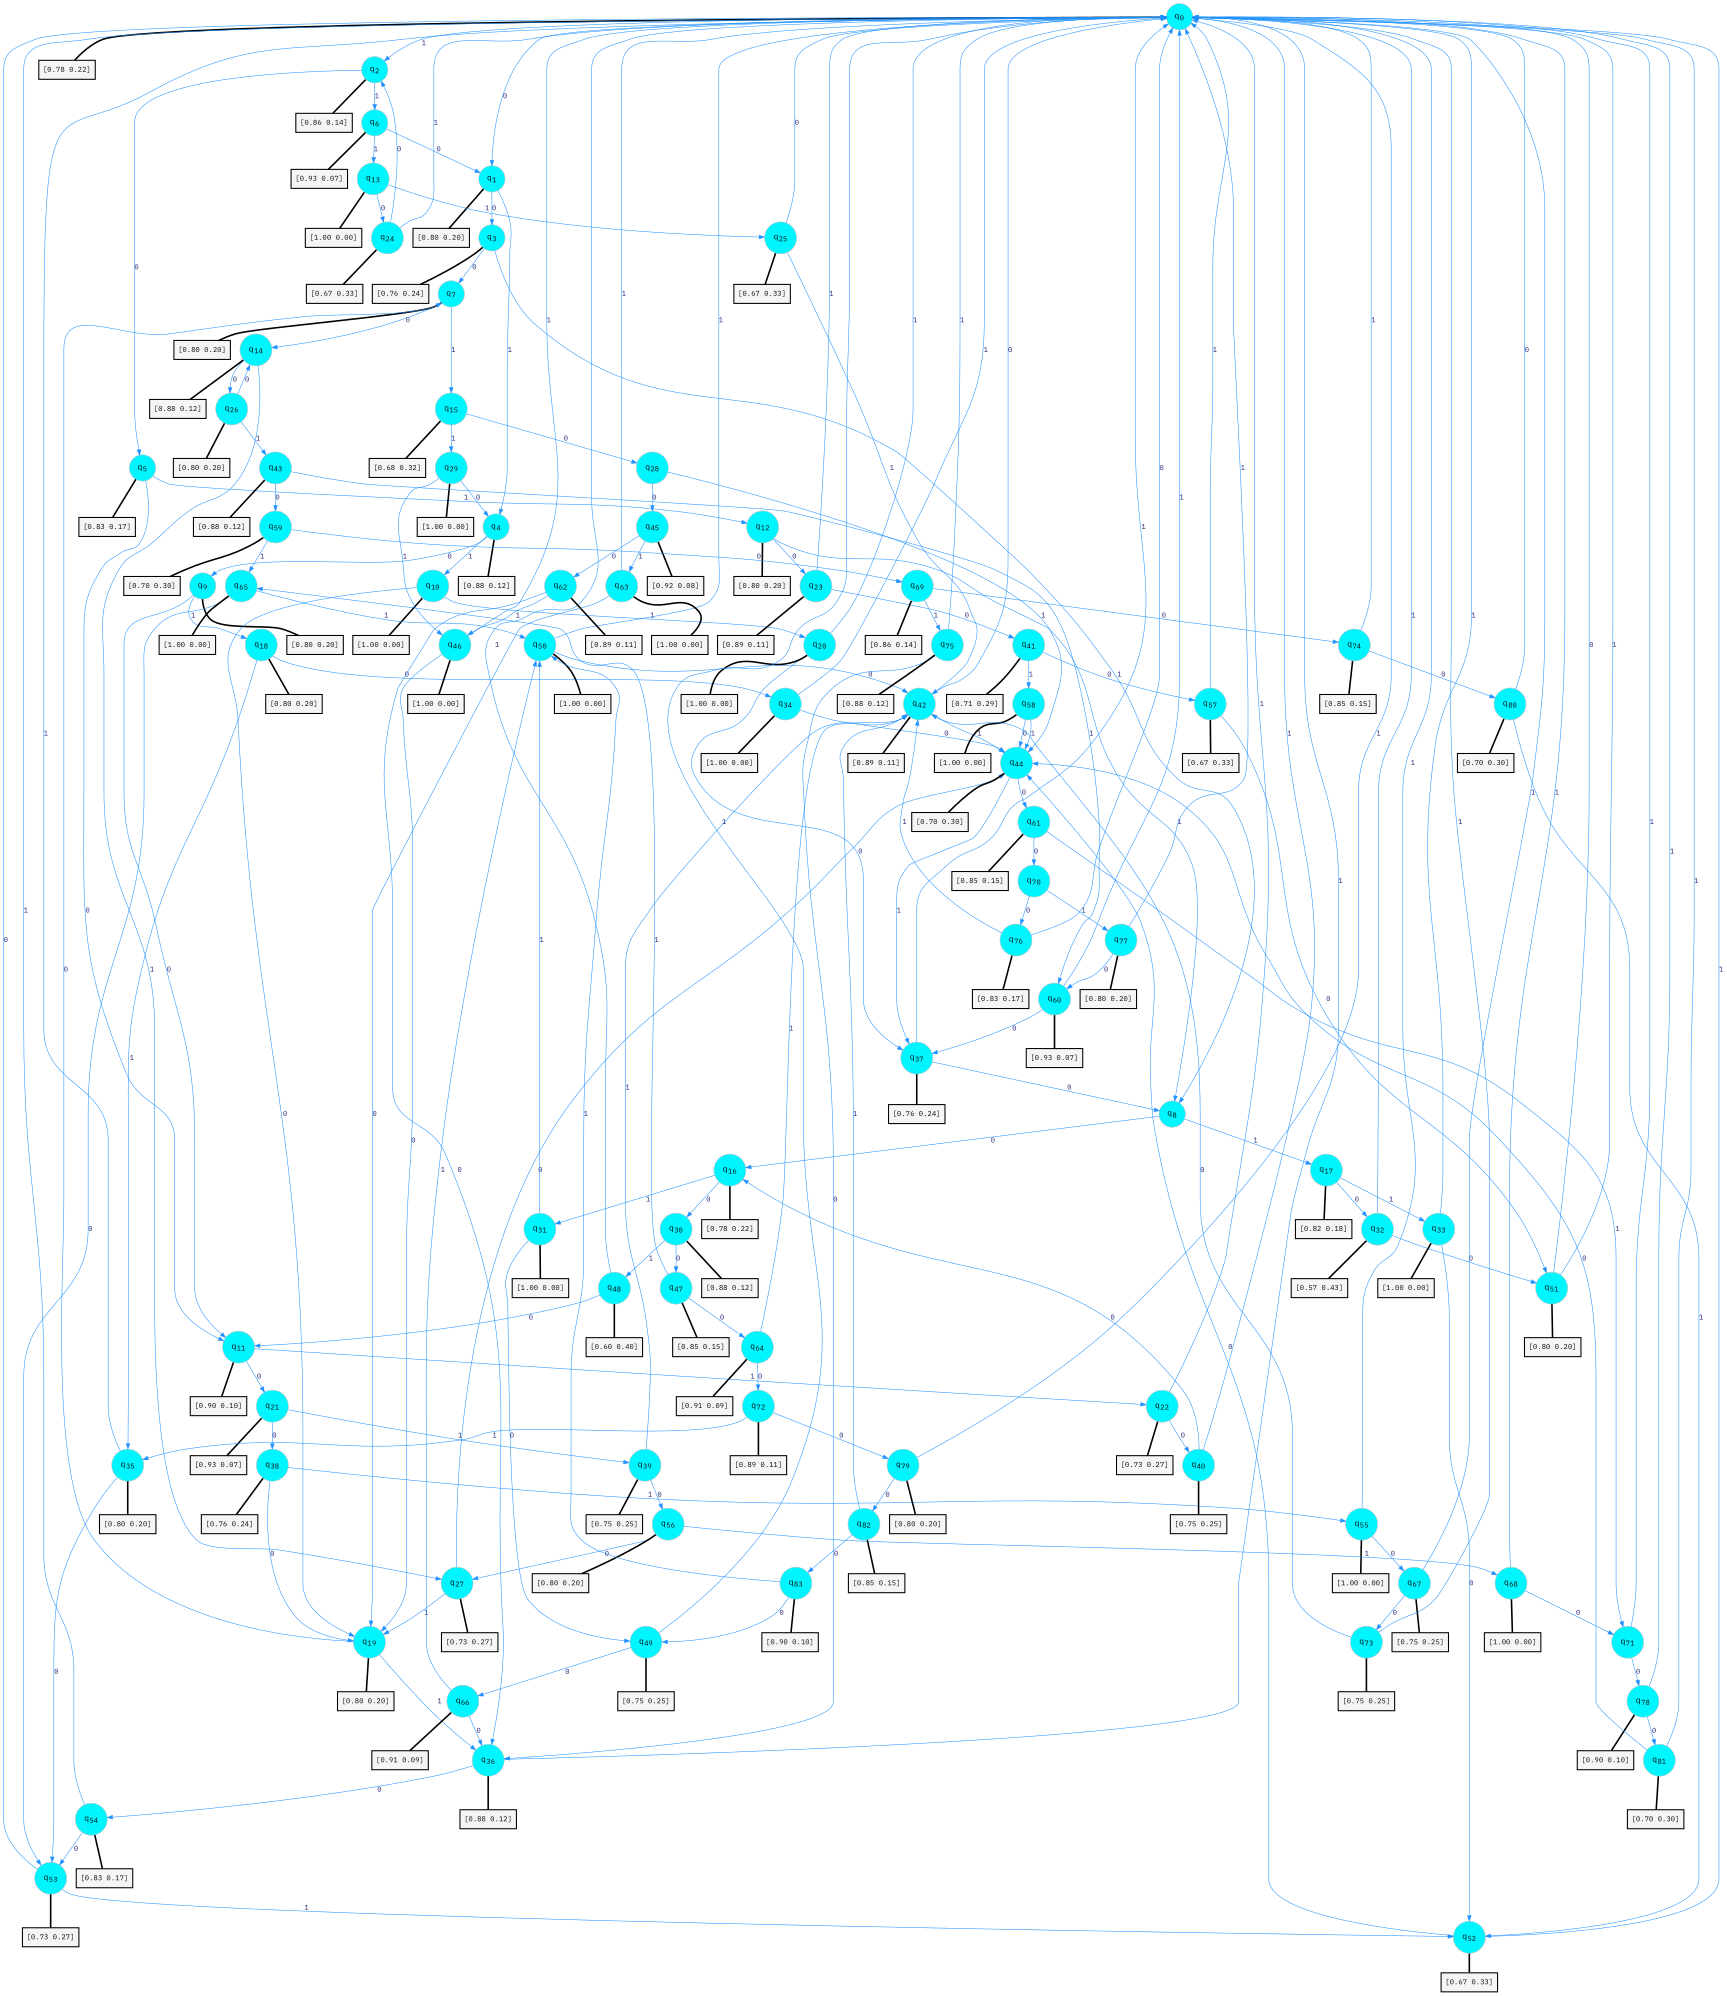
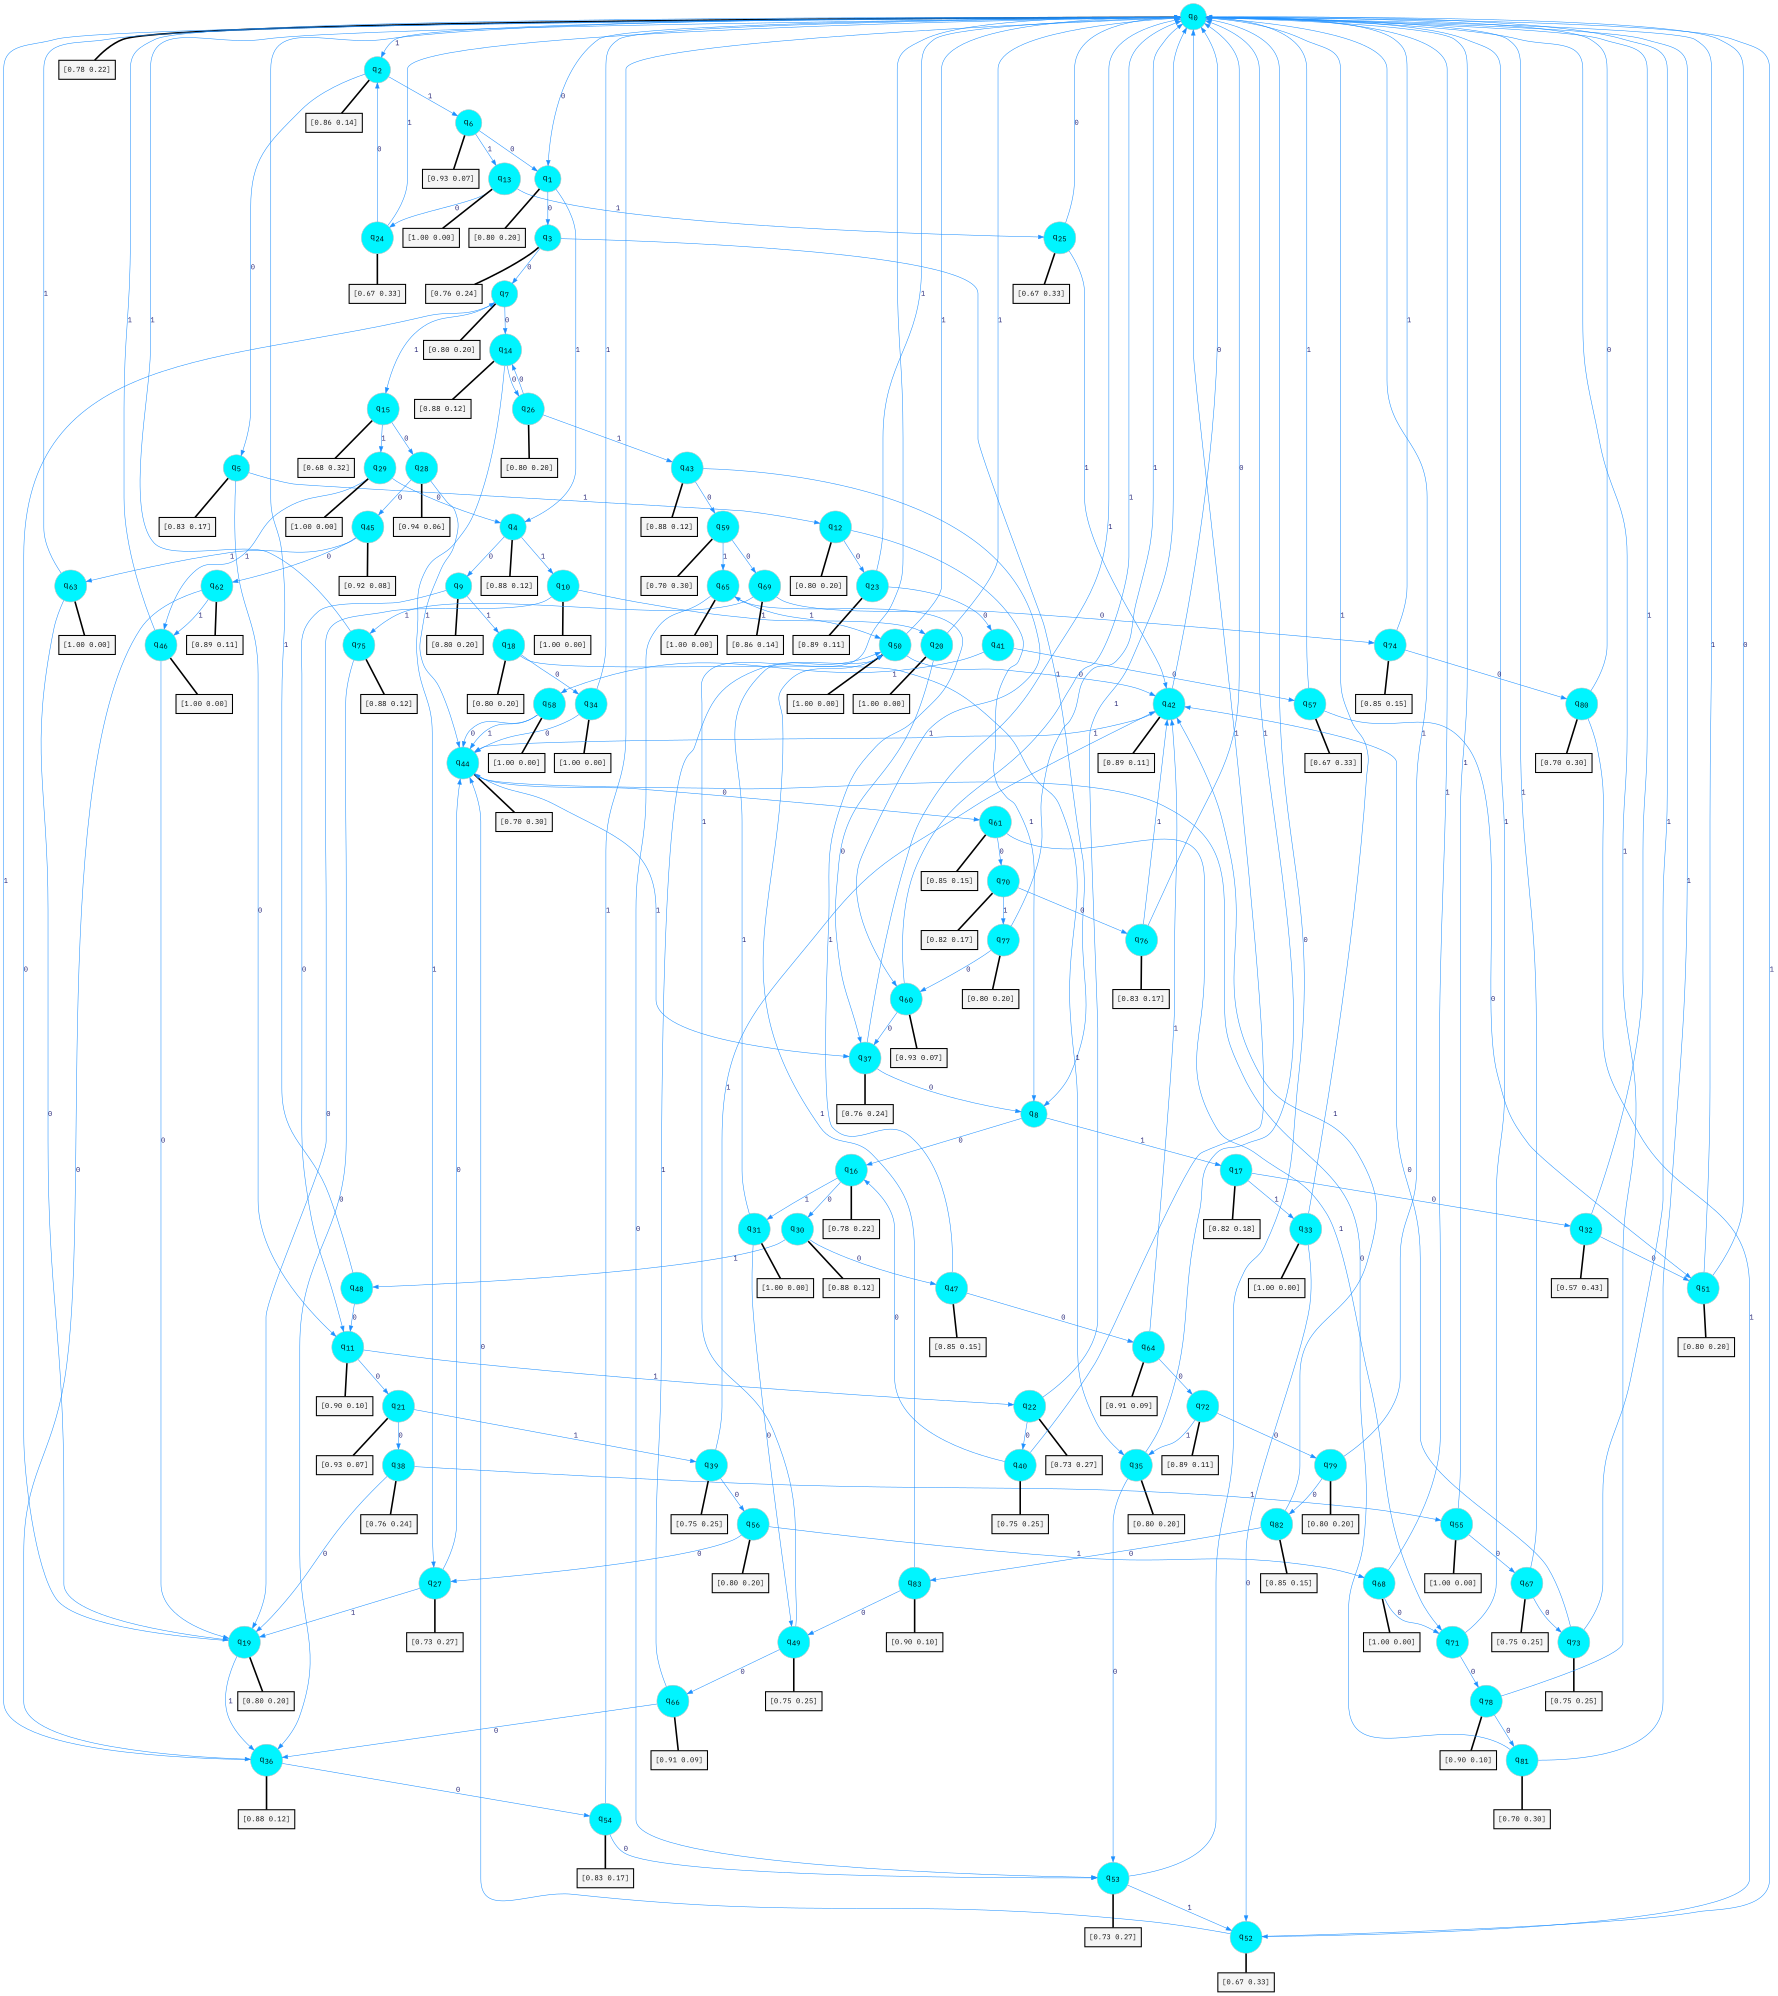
node "[0.94 0.06]": added
node "[0.71 0.29]": removed
node "[0.82 0.17]": added
node "[0.60 0.40]": removed
